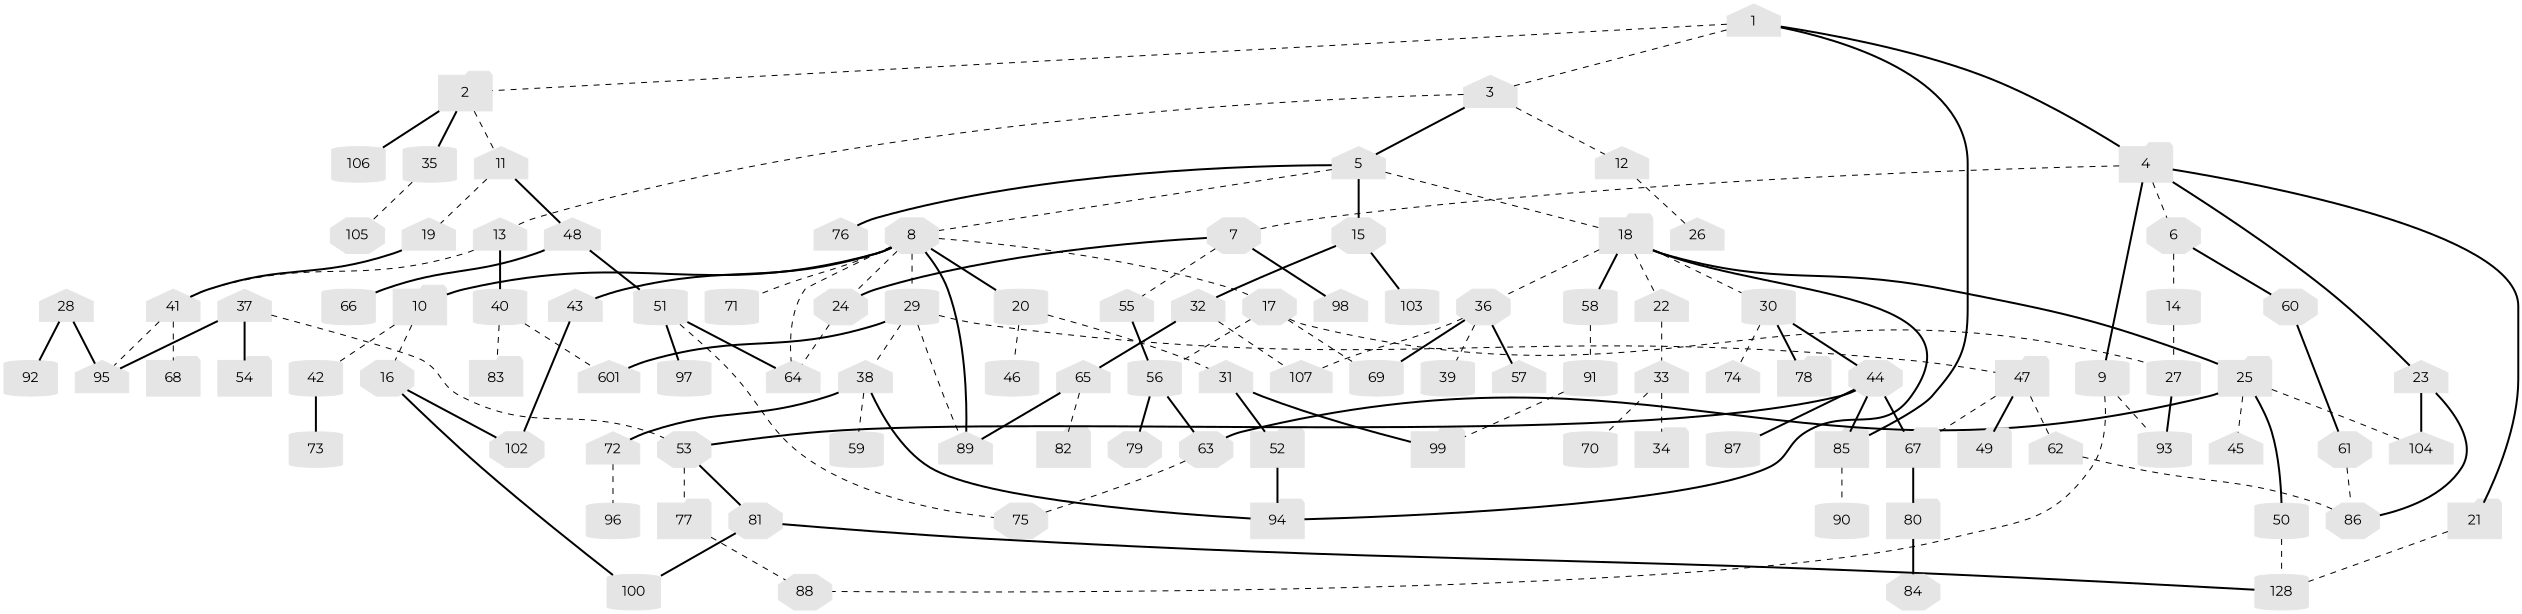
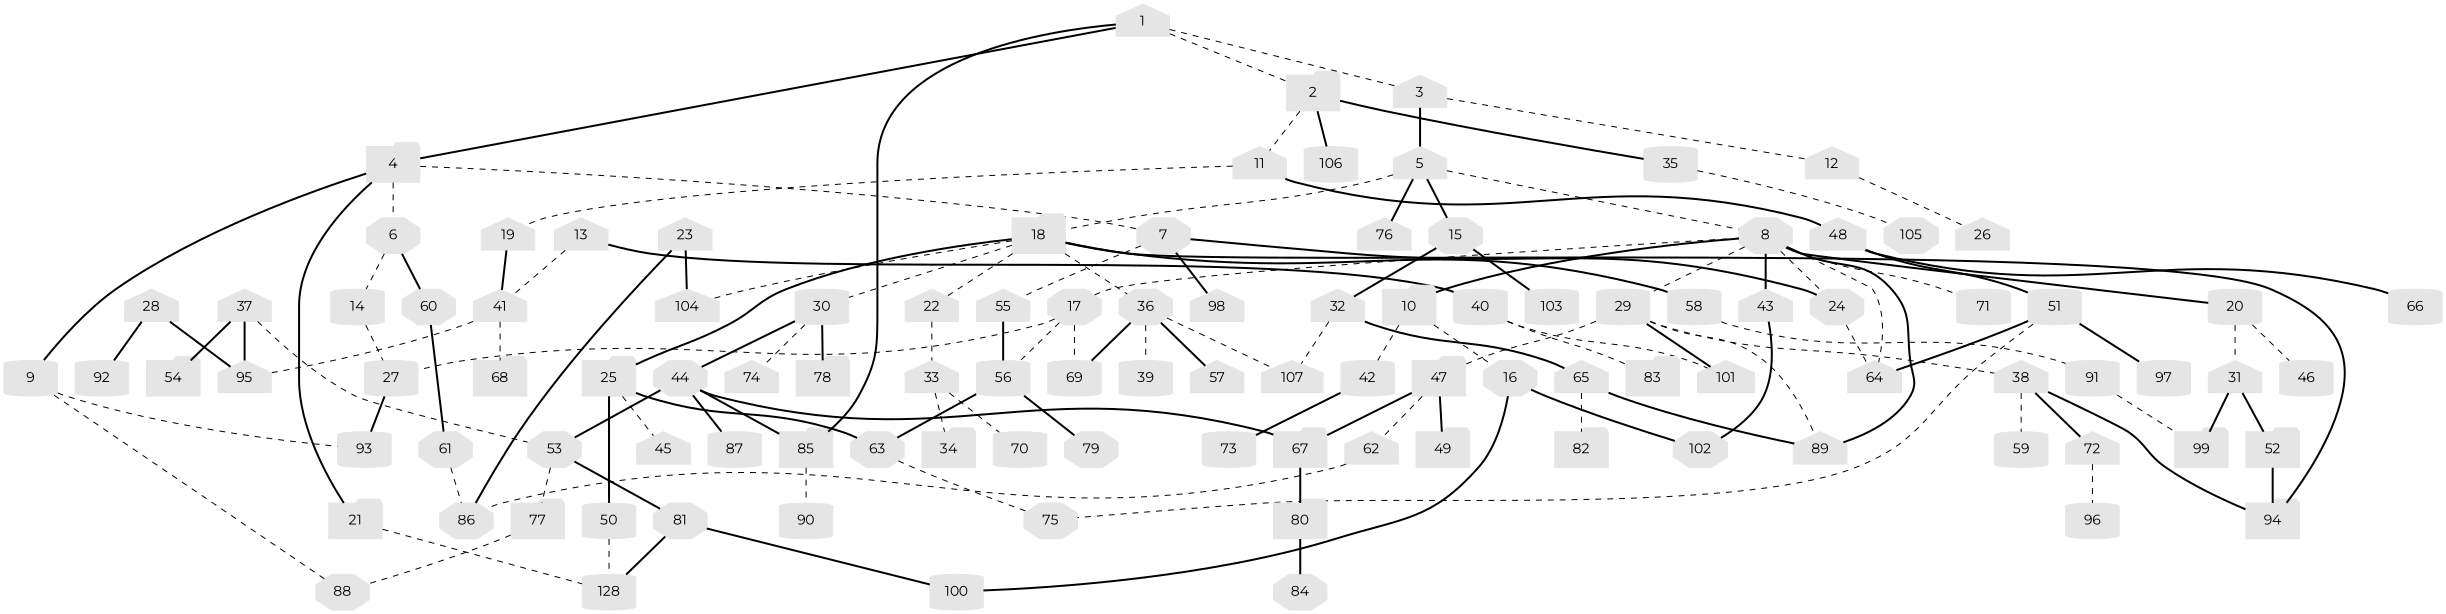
edge "3" -- "13": removed
edge "4" -- "23": removed
node "601": label "601" -> "101"
edge "47" -- "67": style dashed -> bold
edge "25" -- "104": now "18" -- "104"
